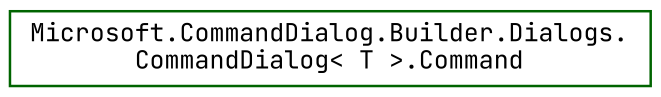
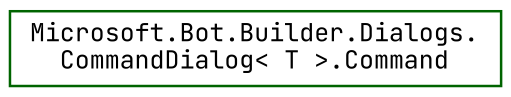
node "Microsoft.CommandDialog.Builder.Dialogs. CommandDialog< T >.Command": label "Microsoft.CommandDialog.Builder.Dialogs. CommandDialog< T >.Command" -> "Microsoft.Bot.Builder.Dialogs. CommandDialog< T >.Command"
